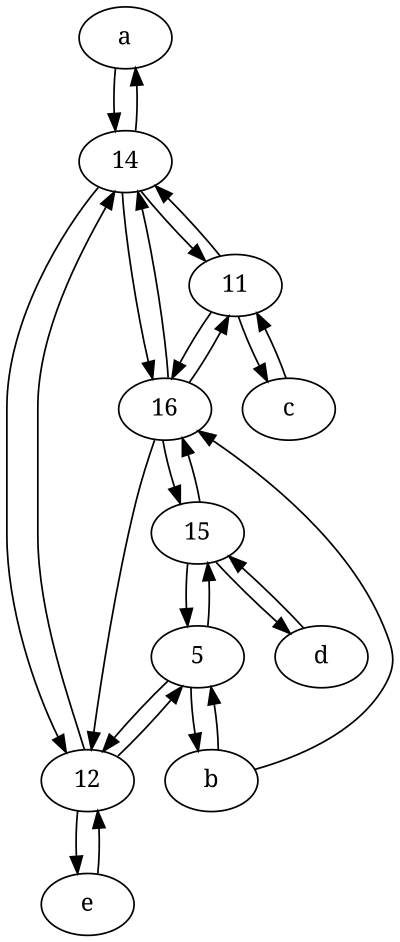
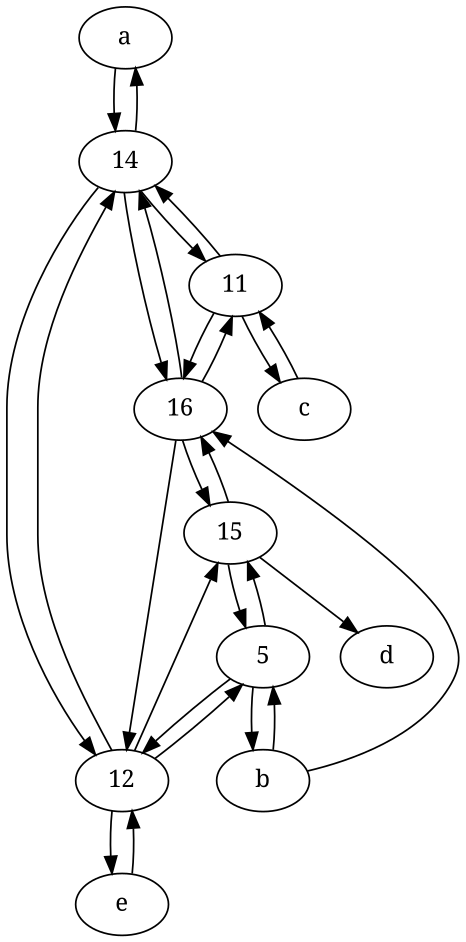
edge "d" -> "15": now "12" -> "15"
